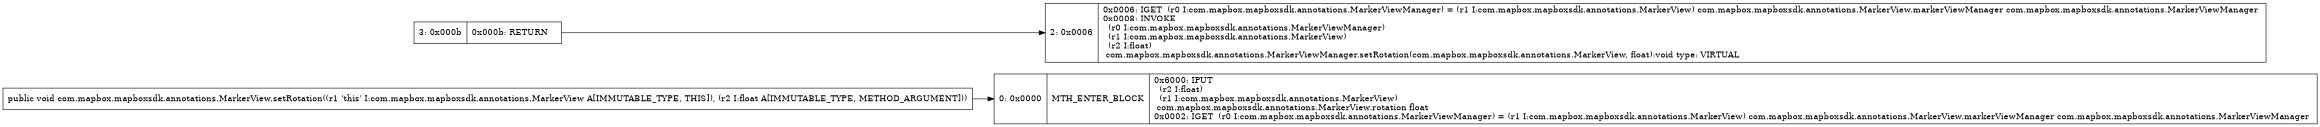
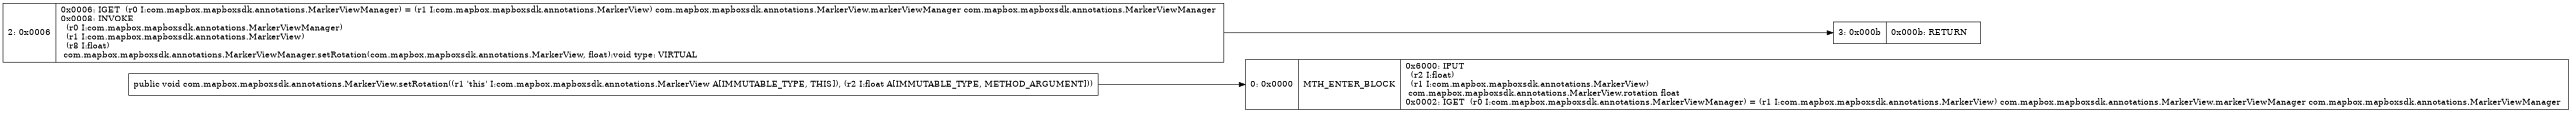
edge "3: 0x000b" -> "2: 0x0006": reversed
node "2: 0x0006": text "(r2 I:float)" -> "(r8 I:float)"
